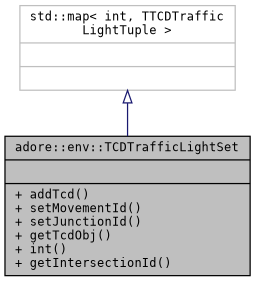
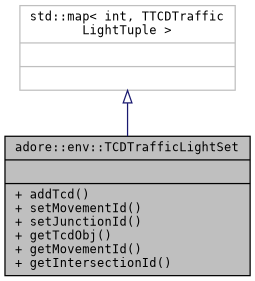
node "adore::env::TCDTrafficLightSet": text "+ int()" -> "+ getMovementId()"
